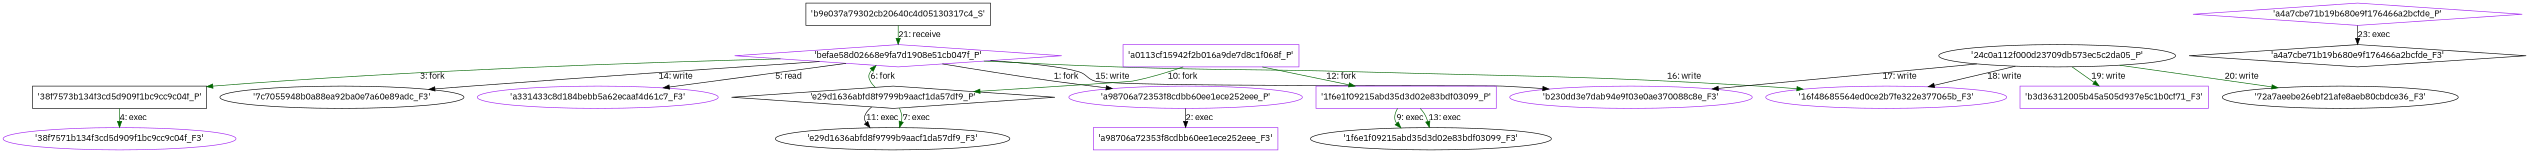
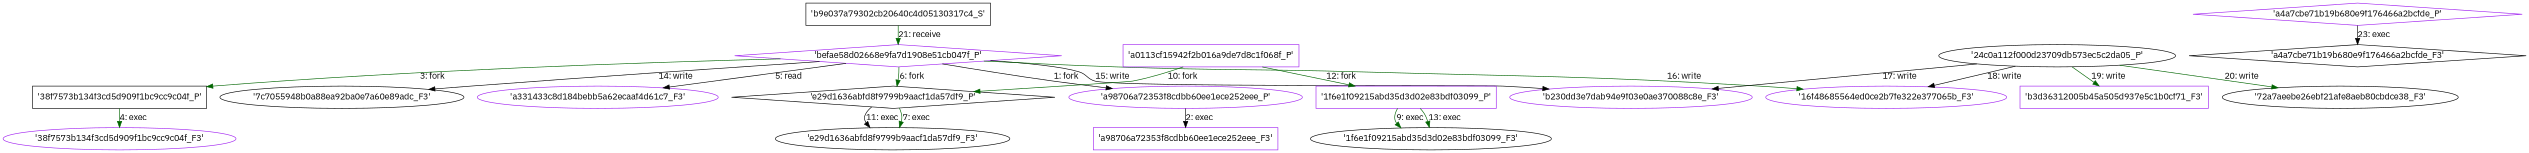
edge "'e29d1636abfd8f9799b9aacf1da57df9_P'" -> "'befae58d02668e9fa7d1908e51cb047f_P'": reversed
node "'72a7aeebe26ebf21afe8aeb80cbdce36_F3'": label "'72a7aeebe26ebf21afe8aeb80cbdce36_F3'" -> "'72a7aeebe26ebf21afe8aeb80cbdce38_F3'"
node "'38f7571b134f3cd5d909f1bc9cc9c04f_F3'": label "'38f7571b134f3cd5d909f1bc9cc9c04f_F3'" -> "'38f7573b134f3cd5d909f1bc9cc9c04f_F3'"
